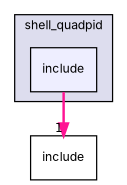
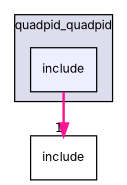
cluster "shell_quadpid": label "shell_quadpid" -> "quadpid_quadpid"
